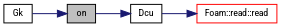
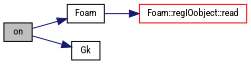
edge "Gk" -> "on": reversed
node "Dcu": label "Dcu" -> "Foam"
node "Foam::read::read": label "Foam::read::read" -> "Foam::regIOobject::read"
